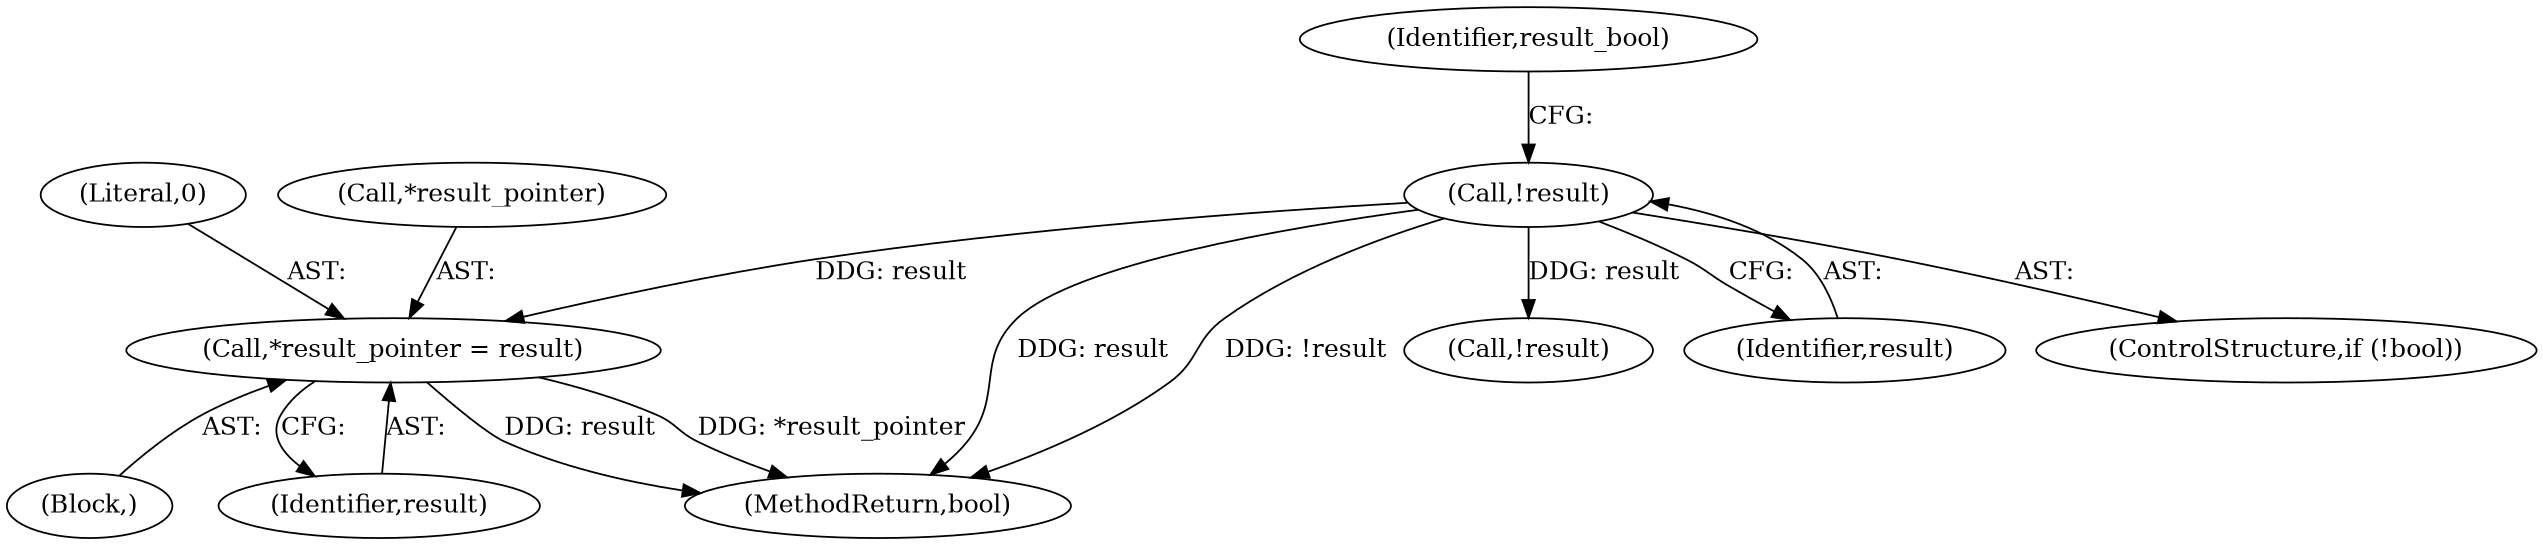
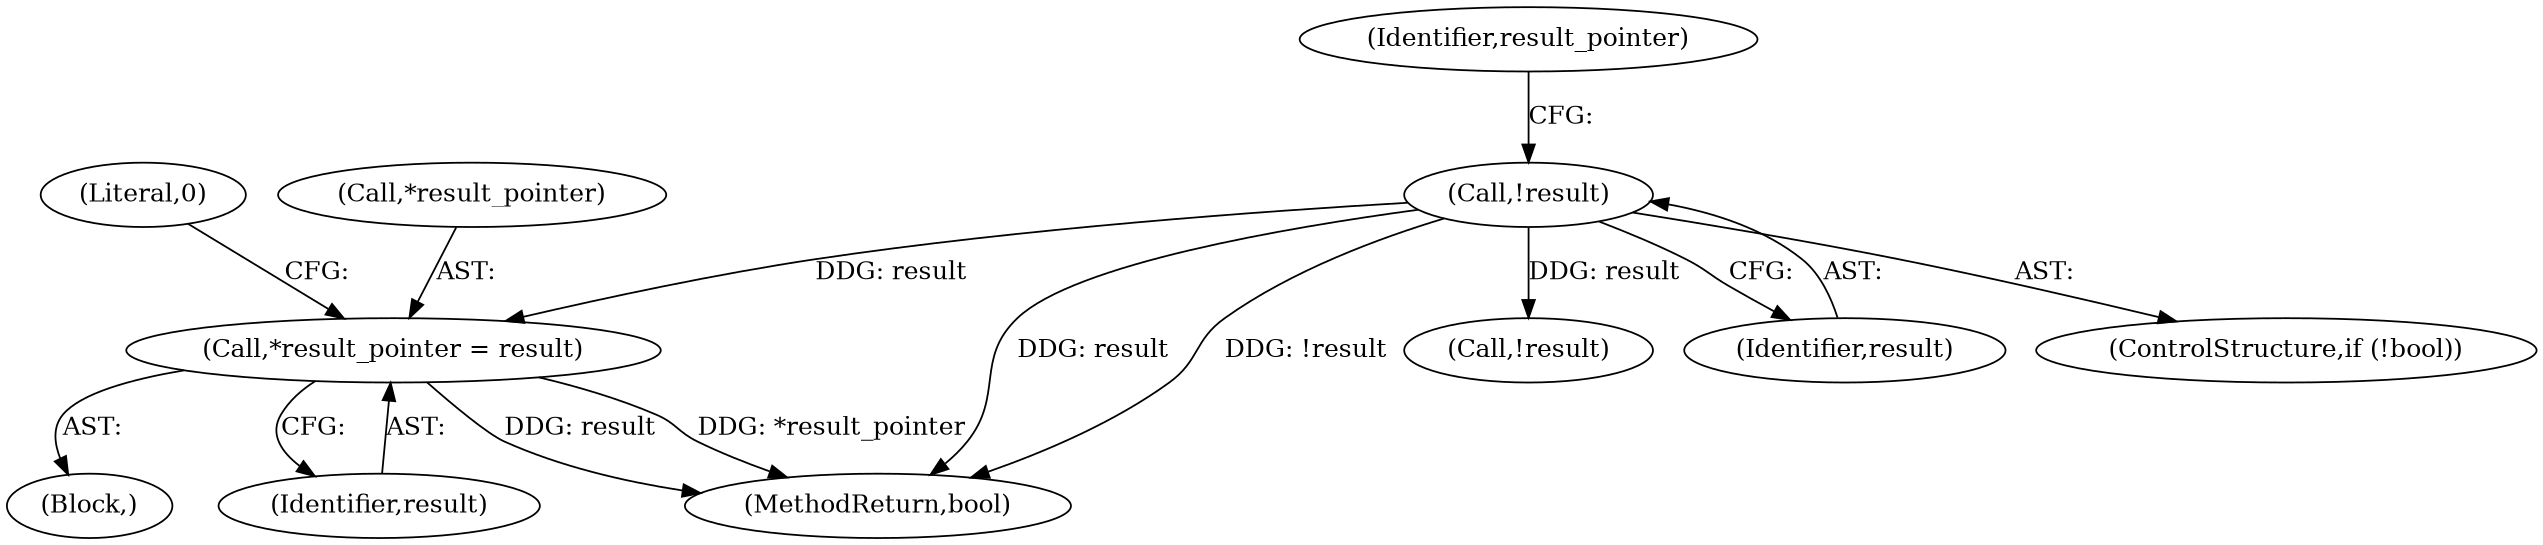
node "(Identifier,result_bool)": label "(Identifier,result_bool)" -> "(Identifier,result_pointer)"
edge "(Literal,0)" -> "(Call,*result_pointer = result)": label "AST: " -> "CFG: "
edge "(Block,)" -> "(Call,*result_pointer = result)": reversed
